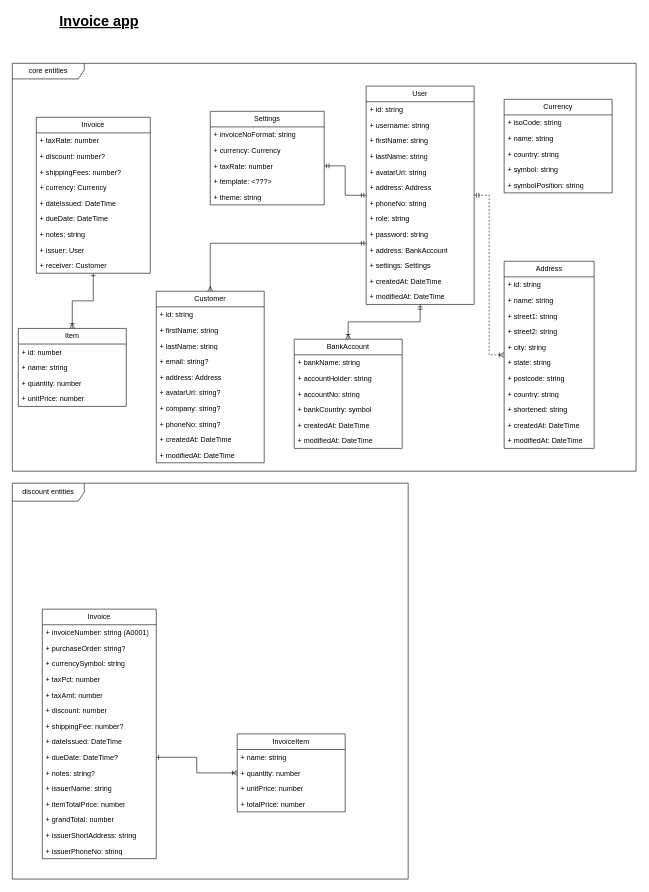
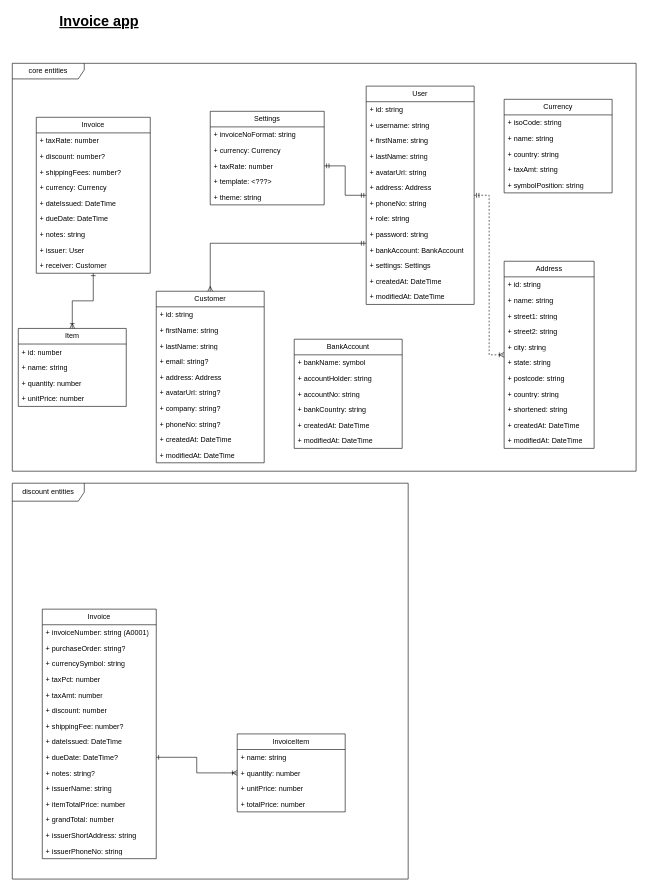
node "+ symbol: string": label "+ symbol: string" -> "+ taxAmt: string"
node "+ address: BankAccount": label "+ address: BankAccount" -> "+ bankAccount: BankAccount"
edge "User" -- "BankAccount": removed
node "+ bankName: string": label "+ bankName: string" -> "+ bankName: symbol"
node "+ bankCountry: symbol": label "+ bankCountry: symbol" -> "+ bankCountry: string"
